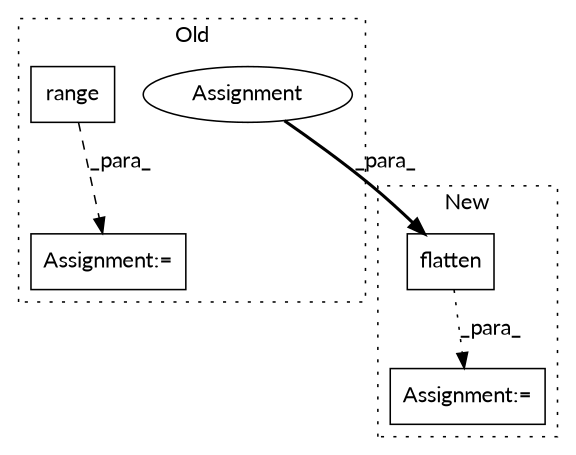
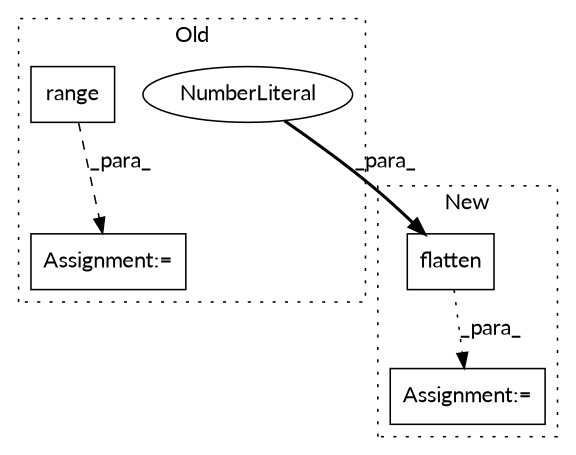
node "Assignment": label "Assignment" -> "NumberLiteral"
